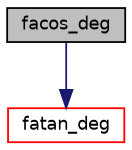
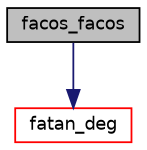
node "facos_deg": label "facos_deg" -> "facos_facos"
